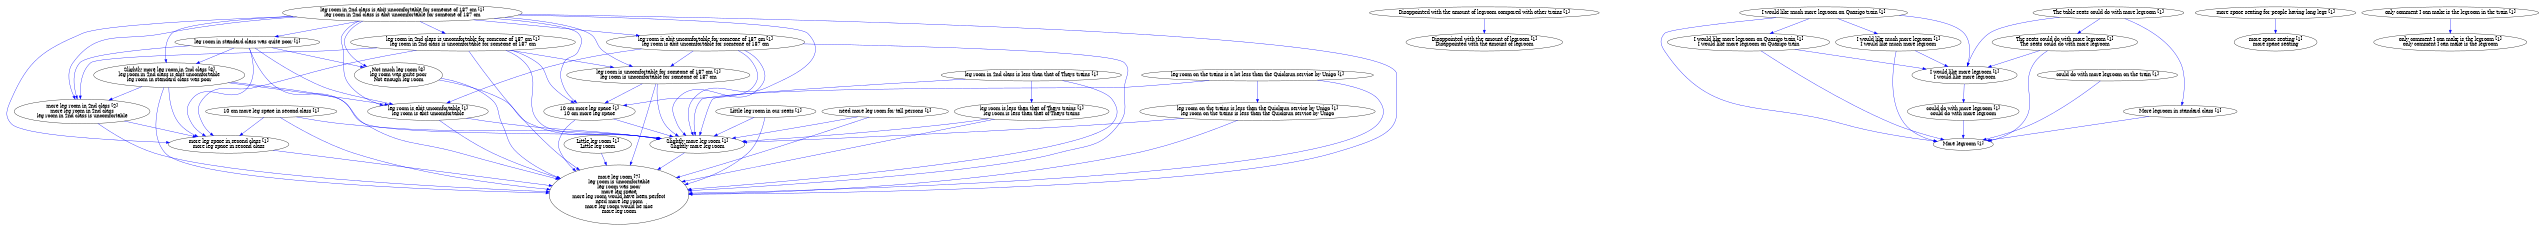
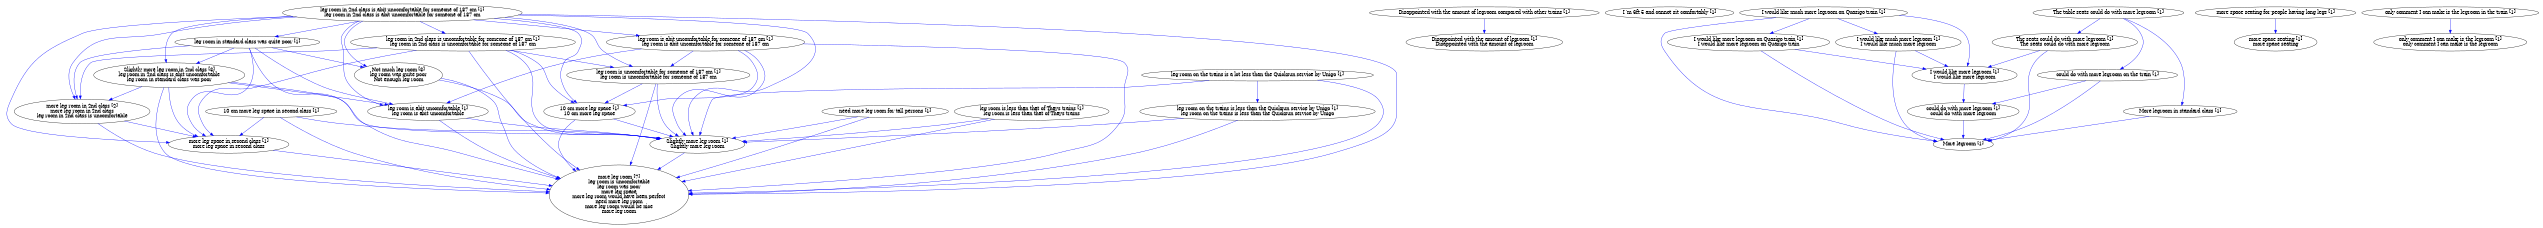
node "I 'm 6ft 5 and cannot sit comfortably [1]": added
edge "The table seats could do with more legroom [1]" -> "I would like more legroom [1] I would like more legroom": now "The table seats could do with more legroom [1]" -> "could do with more legroom on the train [1]"
node "leg room in 2nd class is less than that of Thays trains [1]": removed
edge "could do with more legroom on the train [1]" -> "could do with more legroom [1] could do with more legroom": added
node "Little leg room in our seats [1]": removed
node "Little leg room [1] Little leg room": removed
